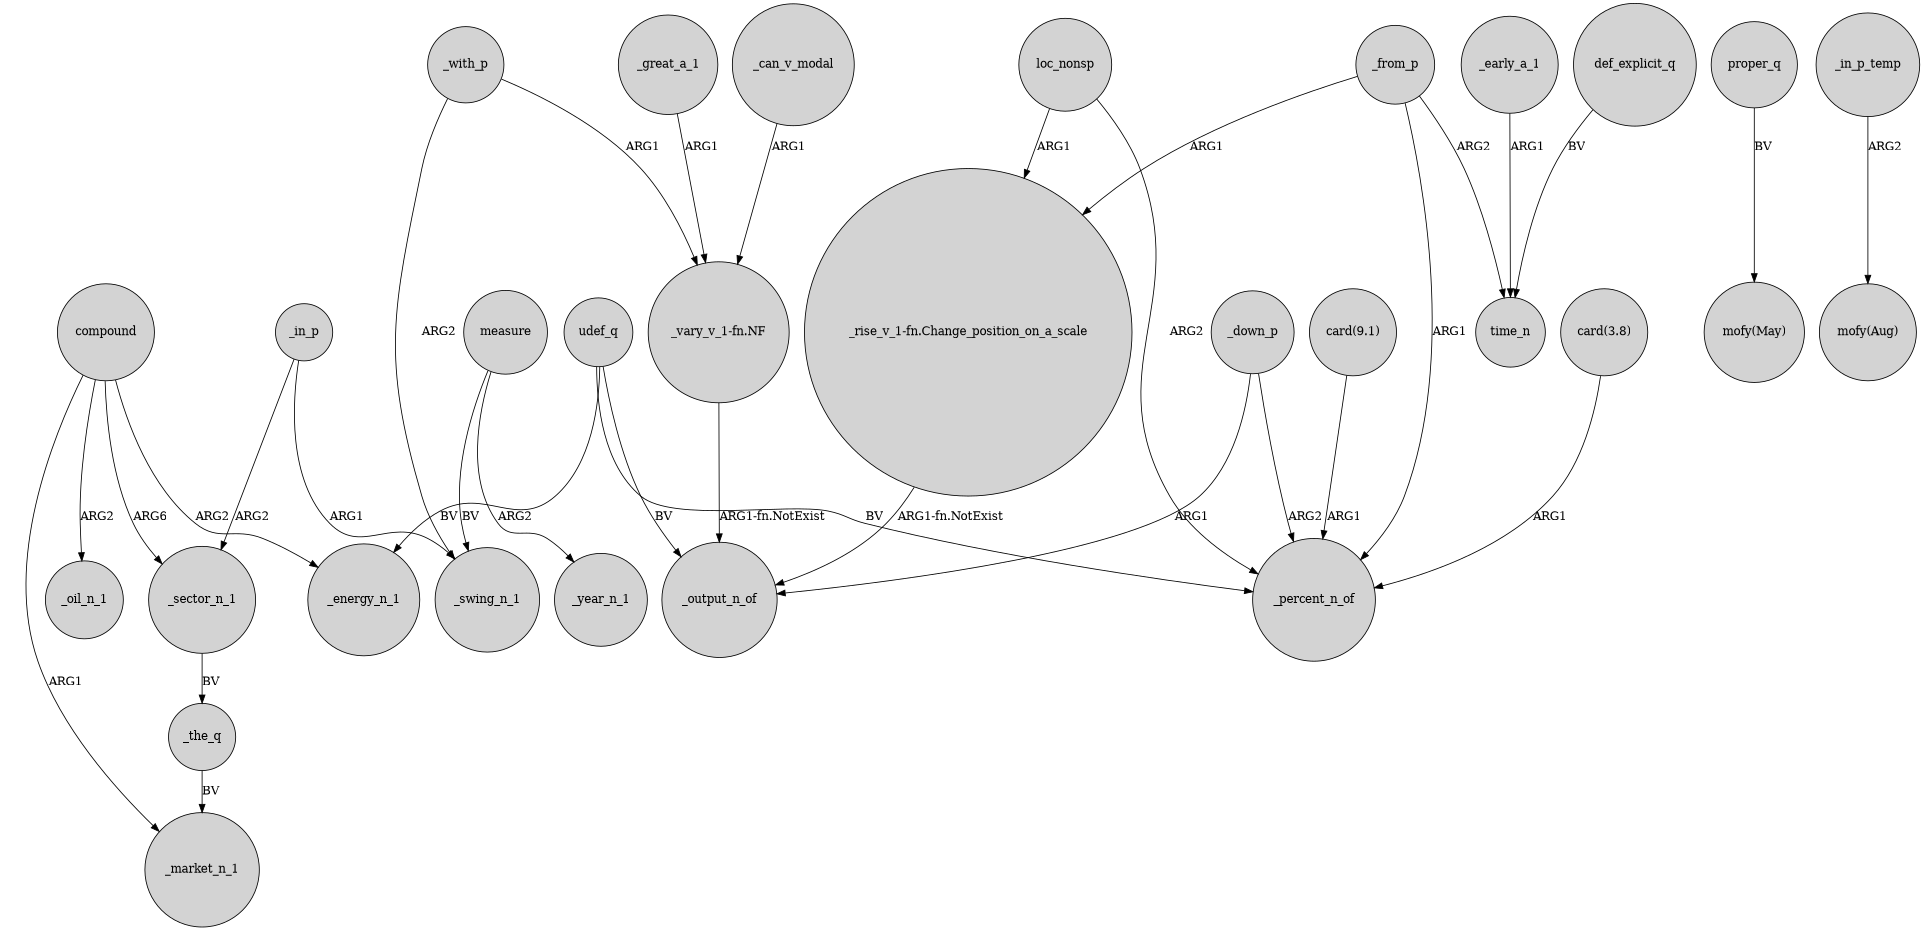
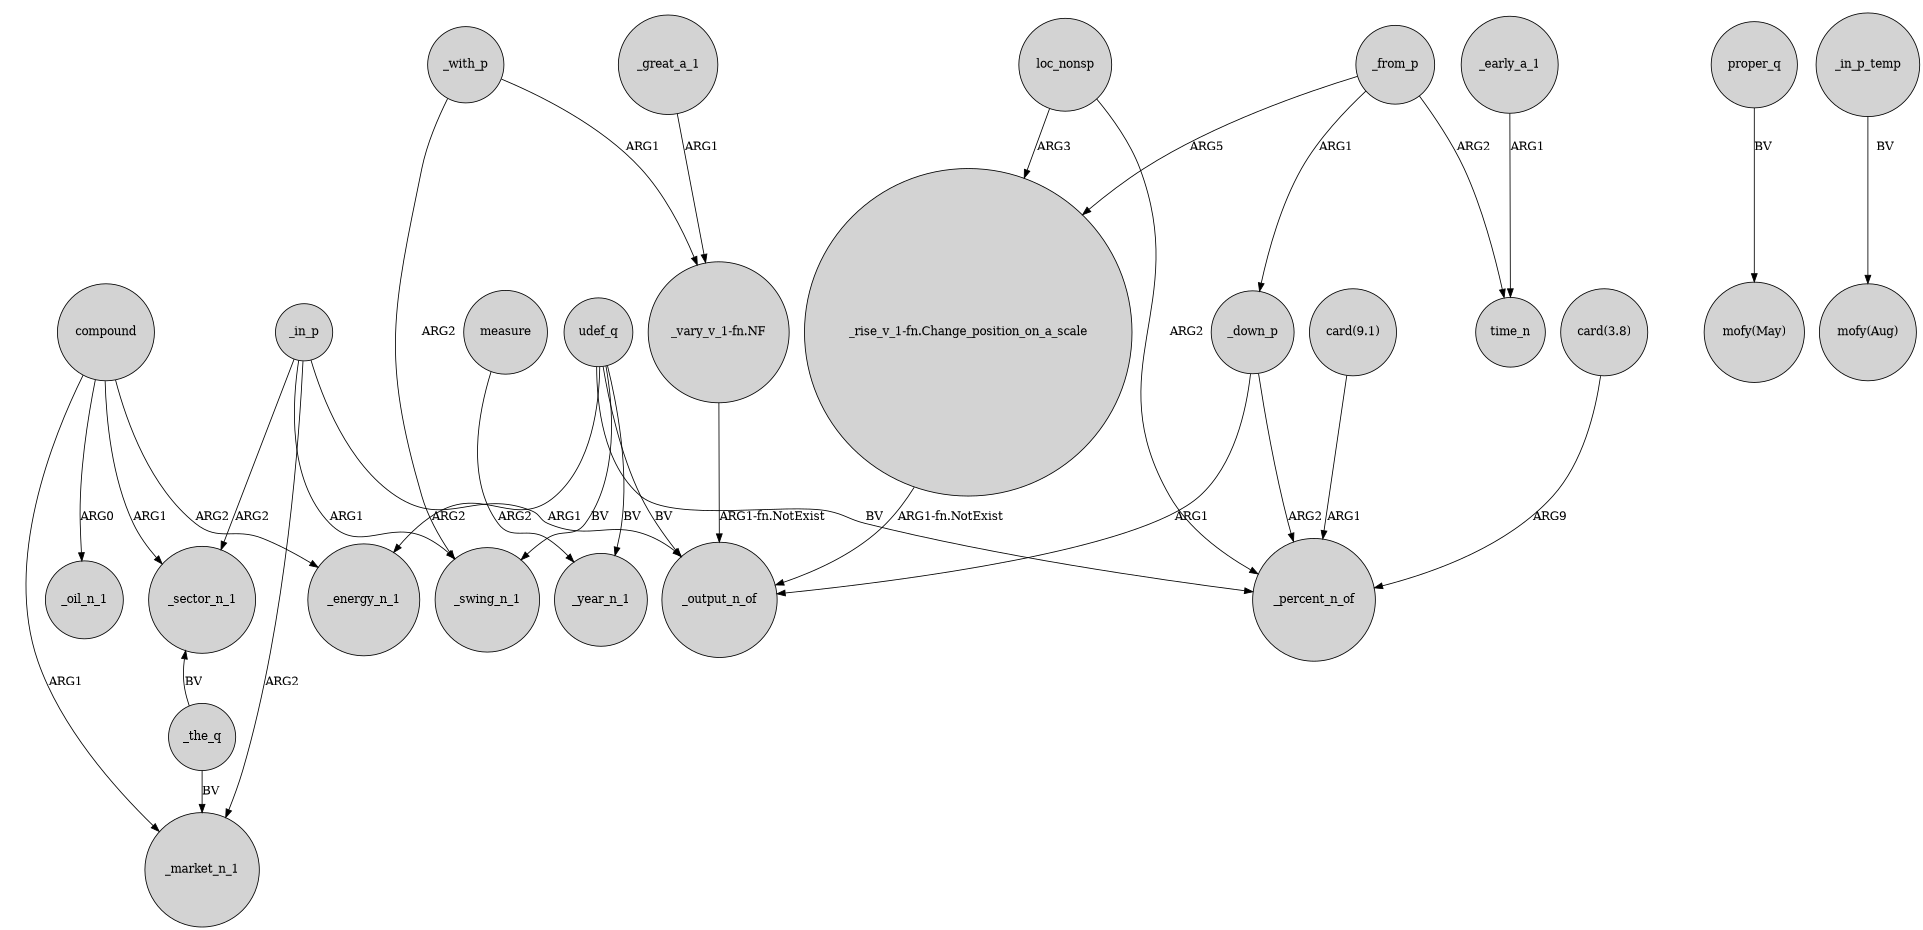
node "_can_v_modal": removed
node "def_explicit_q": removed
edge "loc_nonsp" -> "_rise_v_1-fn.Change_position_on_a_scale": label "ARG1" -> "ARG3"
edge "_from_p" -> "_rise_v_1-fn.Change_position_on_a_scale": label "ARG1" -> "ARG5"
edge "_in_p_temp" -> "mofy(Aug)": label "ARG2" -> "BV"
edge "_from_p" -> "_percent_n_of": now "_from_p" -> "_down_p"
edge "measure" -> "_swing_n_1": now "udef_q" -> "_swing_n_1"
edge "udef_q" -> "_year_n_1": added, label "BV"
edge "_in_p" -> "_output_n_of": added, label "ARG1"
edge "compound" -> "_oil_n_1": label "ARG2" -> "ARG0"
edge "compound" -> "_sector_n_1": label "ARG6" -> "ARG1"
edge "udef_q" -> "_energy_n_1": label "BV" -> "ARG2"
edge "card(3.8)" -> "_percent_n_of": label "ARG1" -> "ARG9"
edge "_in_p" -> "_market_n_1": added, label "ARG2"
edge "_sector_n_1" -> "_the_q": reversed
